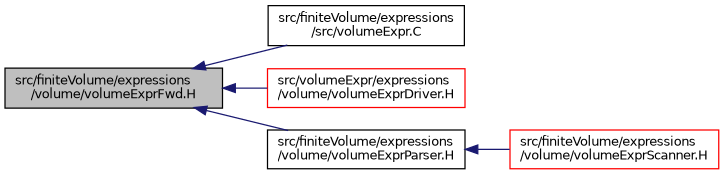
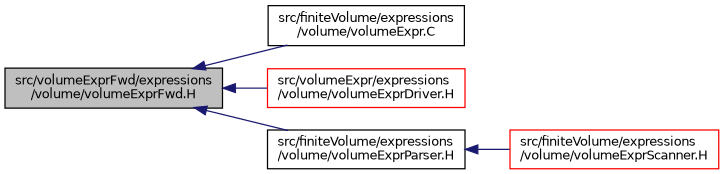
node "src/finiteVolume/expressions /src/volumeExpr.C": label "src/finiteVolume/expressions /src/volumeExpr.C" -> "src/finiteVolume/expressions /volume/volumeExpr.C"
node "src/finiteVolume/expressions /volume/volumeExprFwd.H": label "src/finiteVolume/expressions /volume/volumeExprFwd.H" -> "src/volumeExprFwd/expressions /volume/volumeExprFwd.H"
